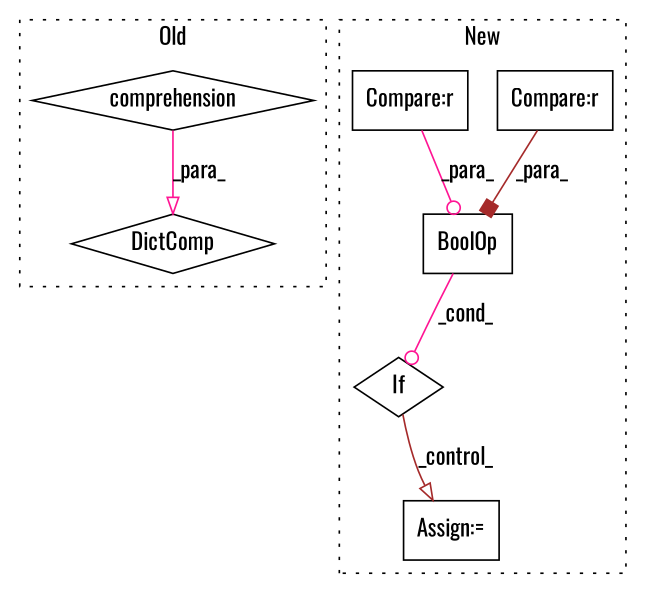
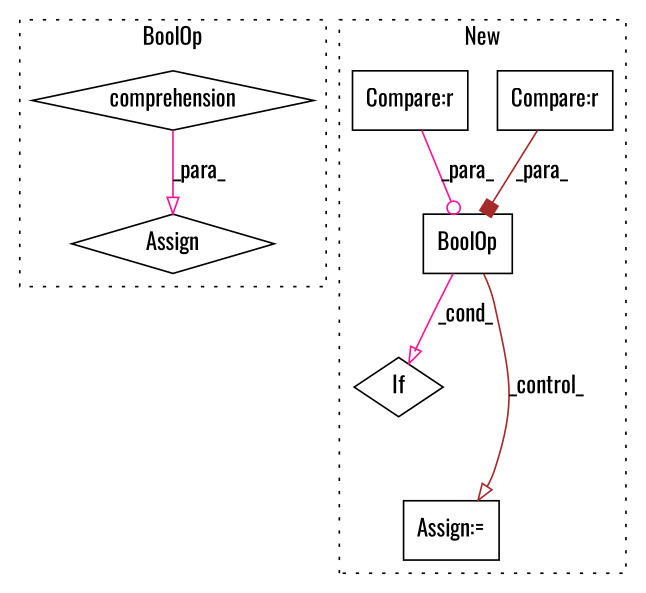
cluster "Old": label "Old" -> "BoolOp"
node "DictComp": label "DictComp" -> "Assign"
edge "BoolOp" -> "If": arrowhead odot -> onormal
edge "If" -> "Assign:=": now "BoolOp" -> "Assign:="
